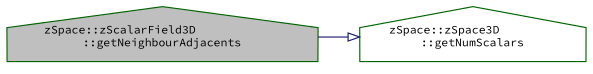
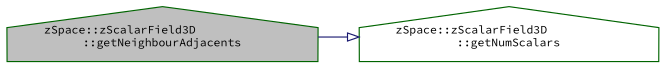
node "zSpace::zSpace3D ::getNumScalars": label "zSpace::zSpace3D ::getNumScalars" -> "zSpace::zScalarField3D ::getNumScalars"
